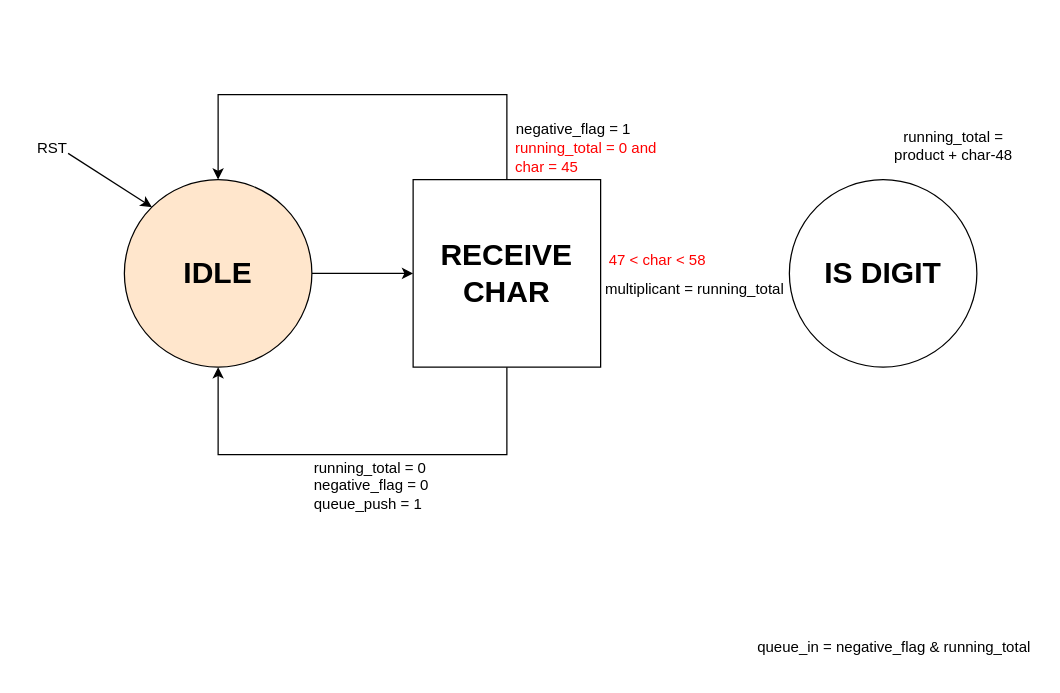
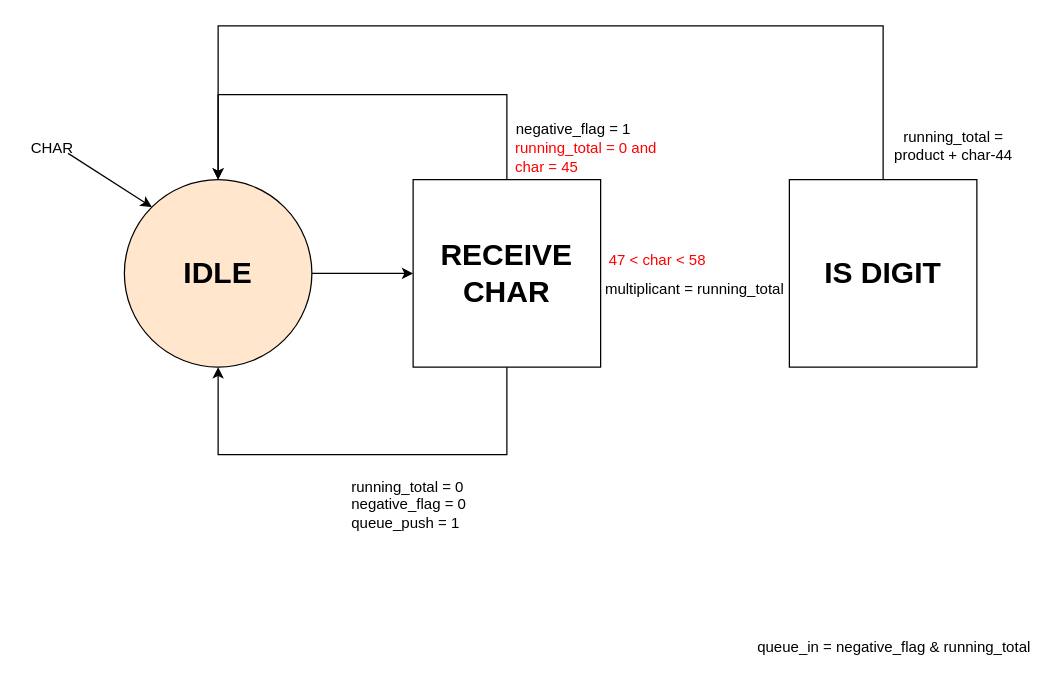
edge "IS DIGIT" -> "IDLE": added
node "running_total = product + char-48": label "running_total = product + char-48" -> "running_total = product + char-44"
node "RST": label "RST" -> "CHAR"
node "IS DIGIT": shape ellipse -> rectangle
node "running_total = 0 negative_flag = 0 queue_push = 1": moved (373, 486) -> (411, 504)
